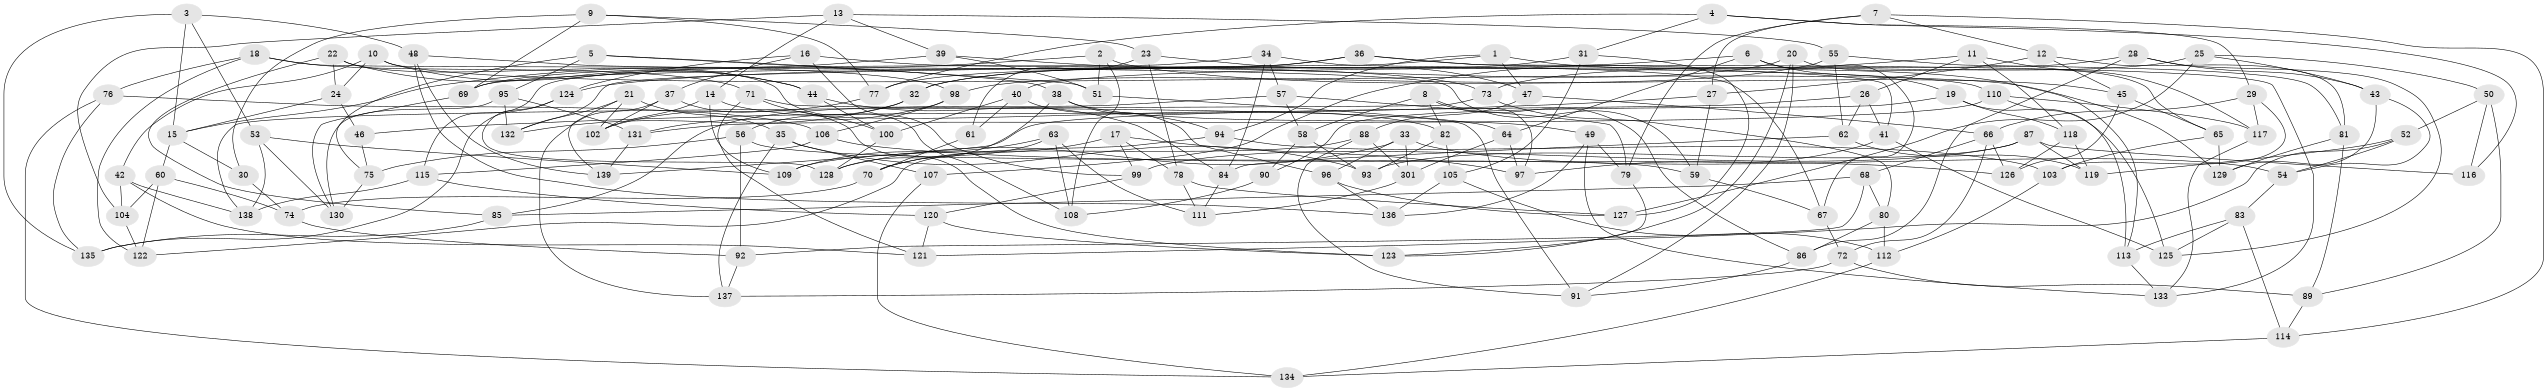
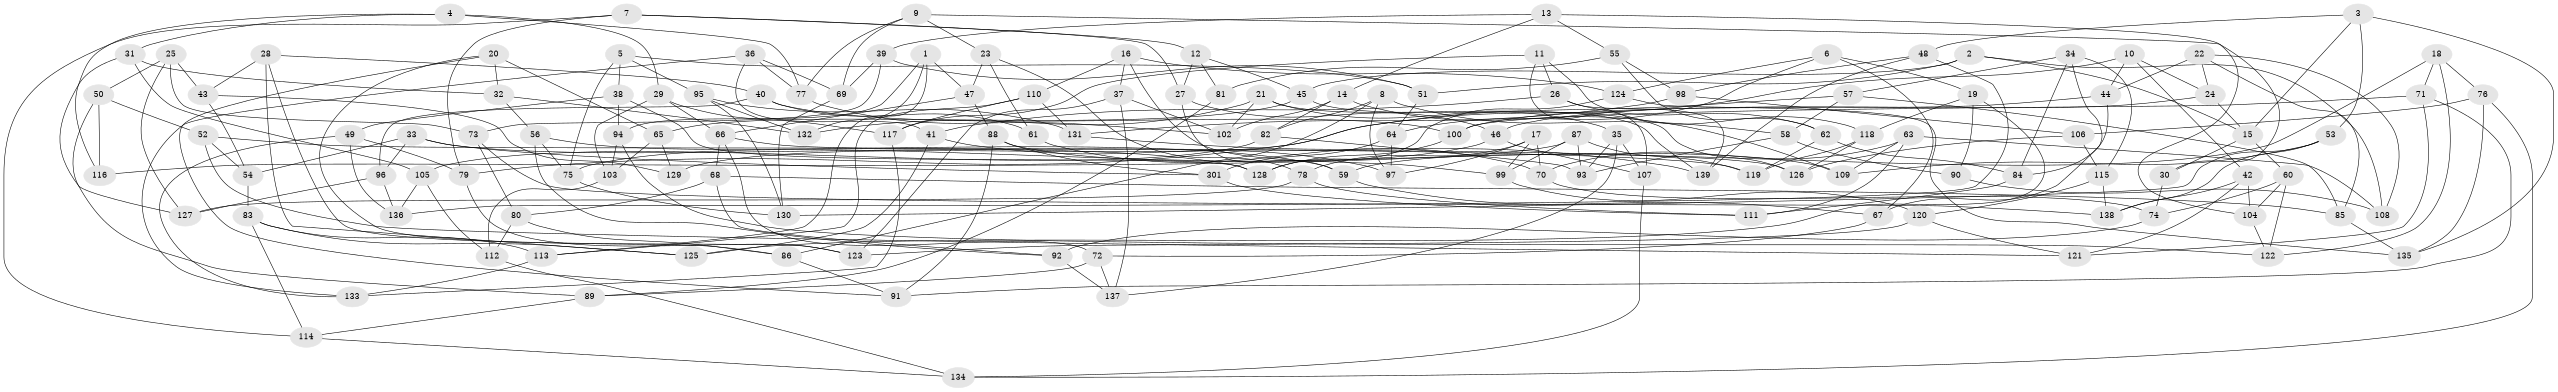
edge "81" -- "129": removed
edge "46" -- "107": added
